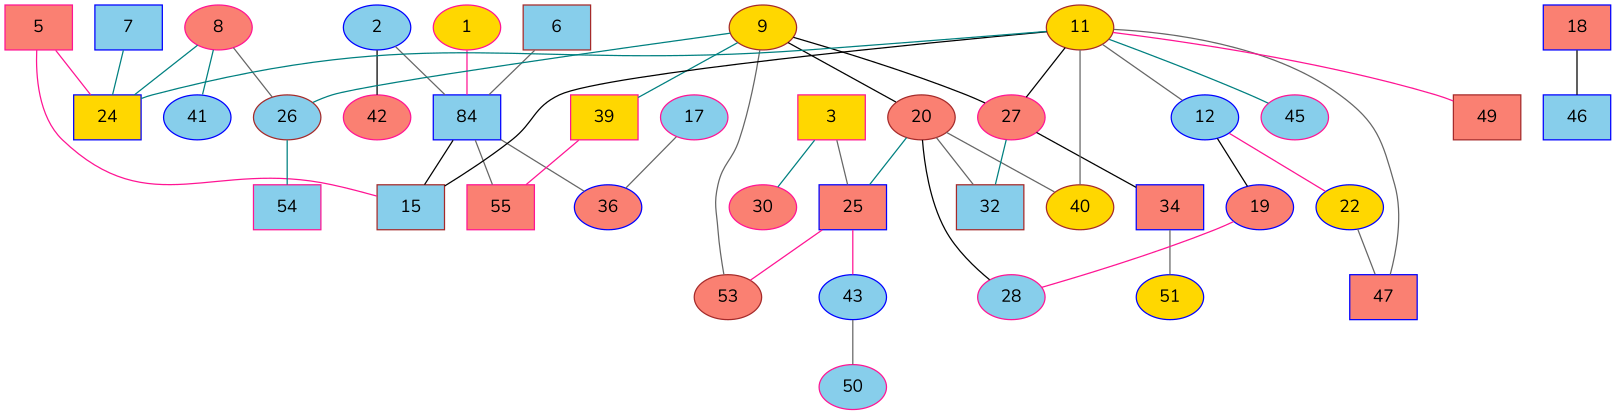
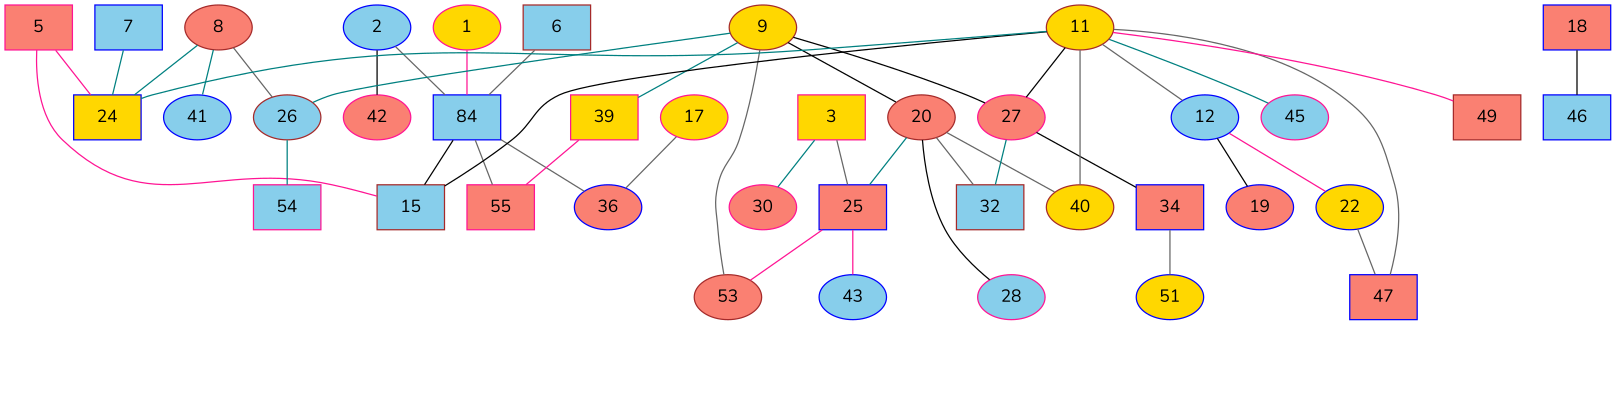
node "8": color deeppink -> brown
node "17": fillcolor skyblue -> gold
edge "19" -- "28": removed
node "50": removed
